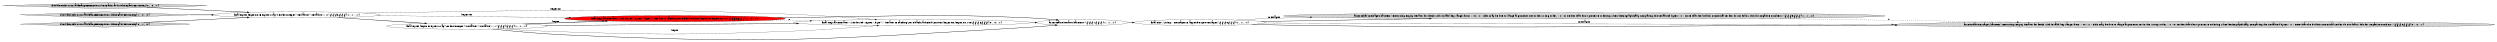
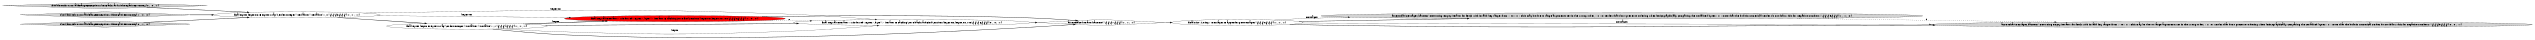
node "assertFalse(iterator.hasNext())@@@7@@@['1', '1', '1']": shape ellipse -> diamond
